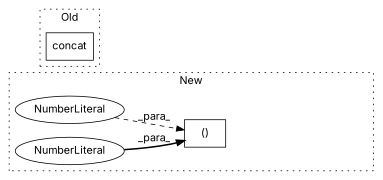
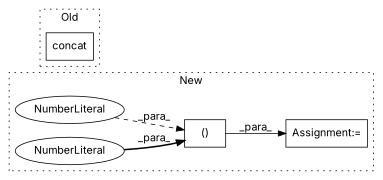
node "Assignment:=": added
